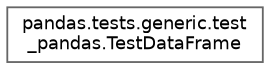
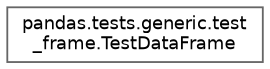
node "pandas.tests.generic.test _pandas.TestDataFrame": label "pandas.tests.generic.test _pandas.TestDataFrame" -> "pandas.tests.generic.test _frame.TestDataFrame"
